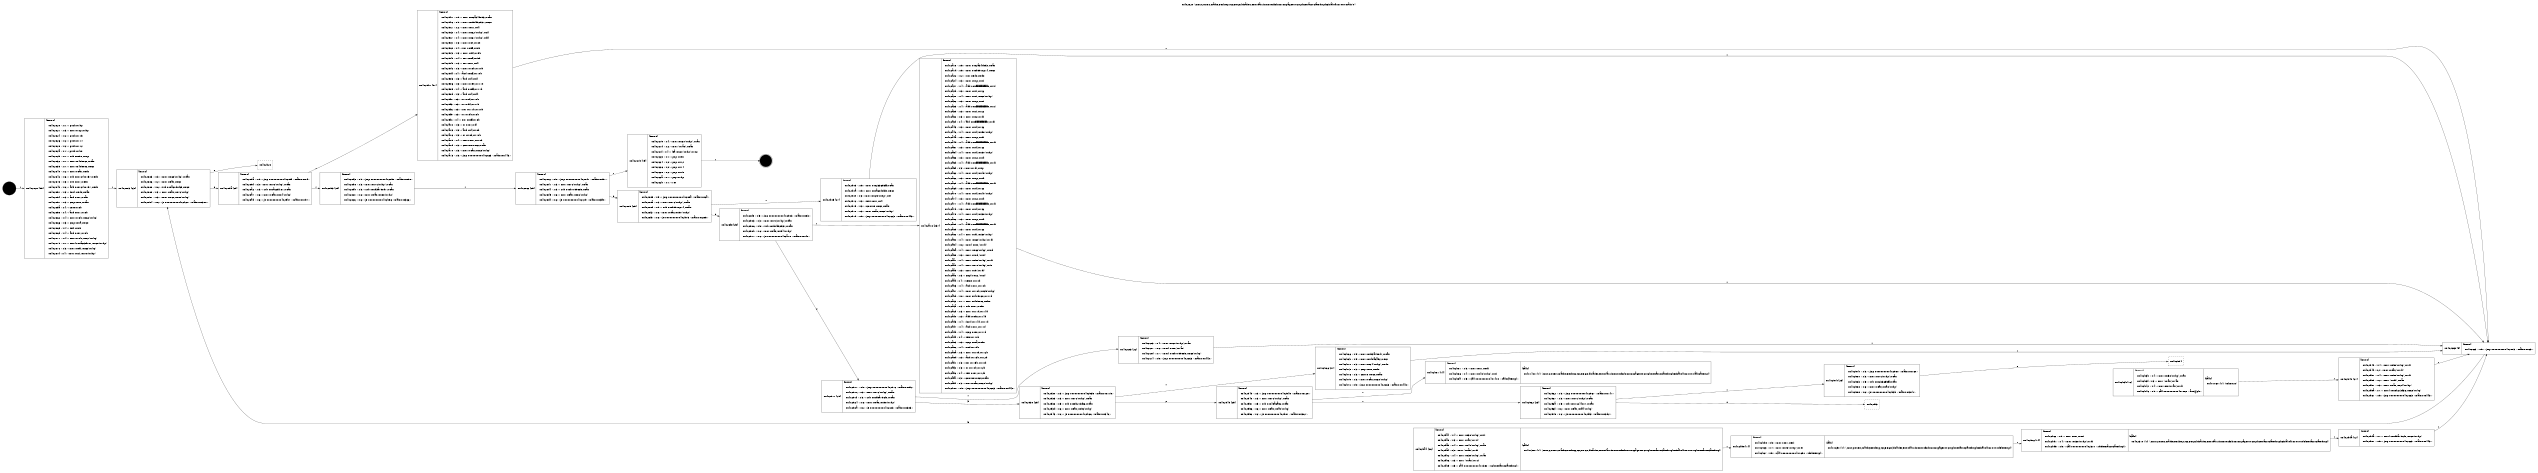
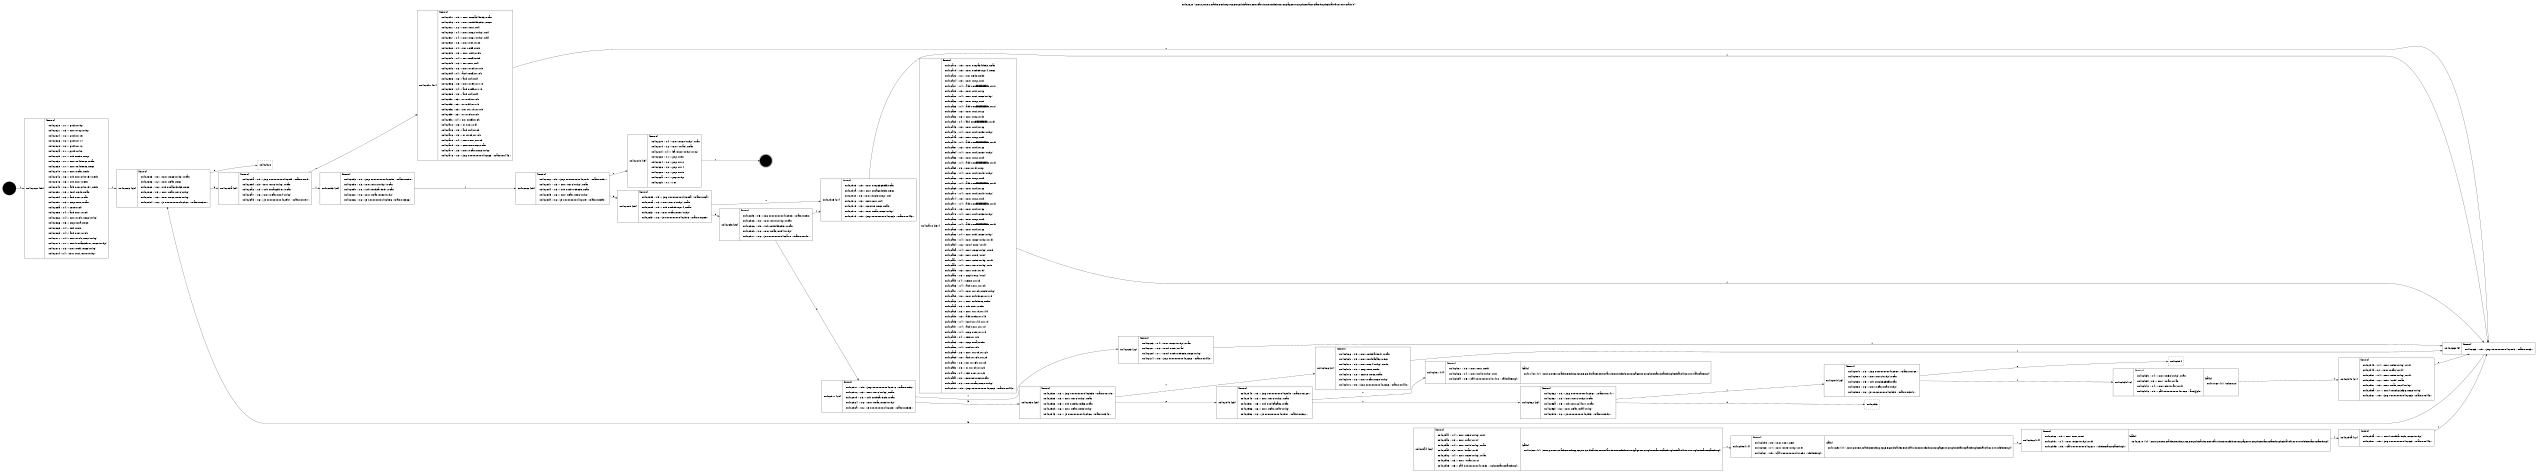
edge "0x4028fe [25]" -> "0x402a18 [237]": now "0x4028fe [25]" -> "0x402b05 [27]"
edge "0x40297b [25]" -> "0x402b3b [16]": added, label "1"
